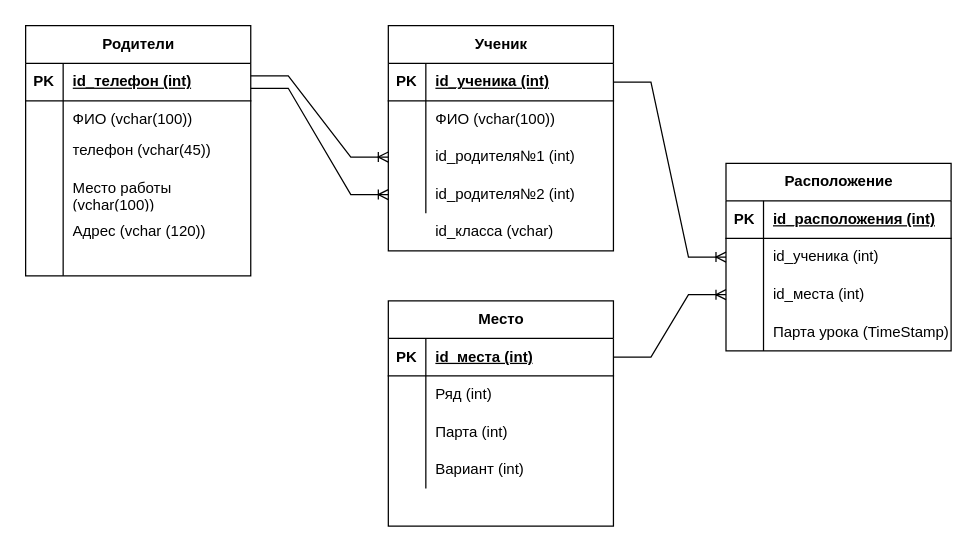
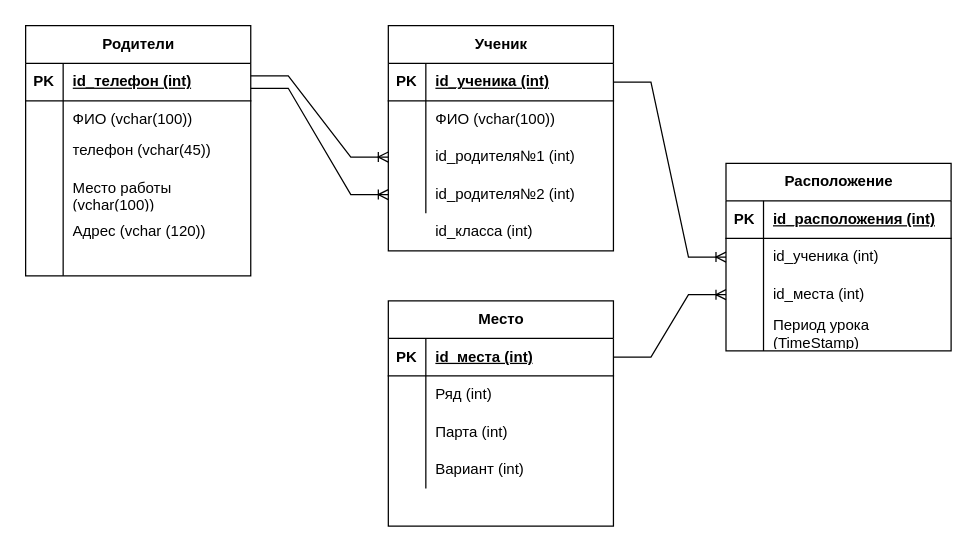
node "id_класса (vchar)": label "id_класса (vchar)" -> "id_класса (int)"
node "Парта урока (TimeStamp)": label "Парта урока (TimeStamp)" -> "Период урока (TimeStamp)"
